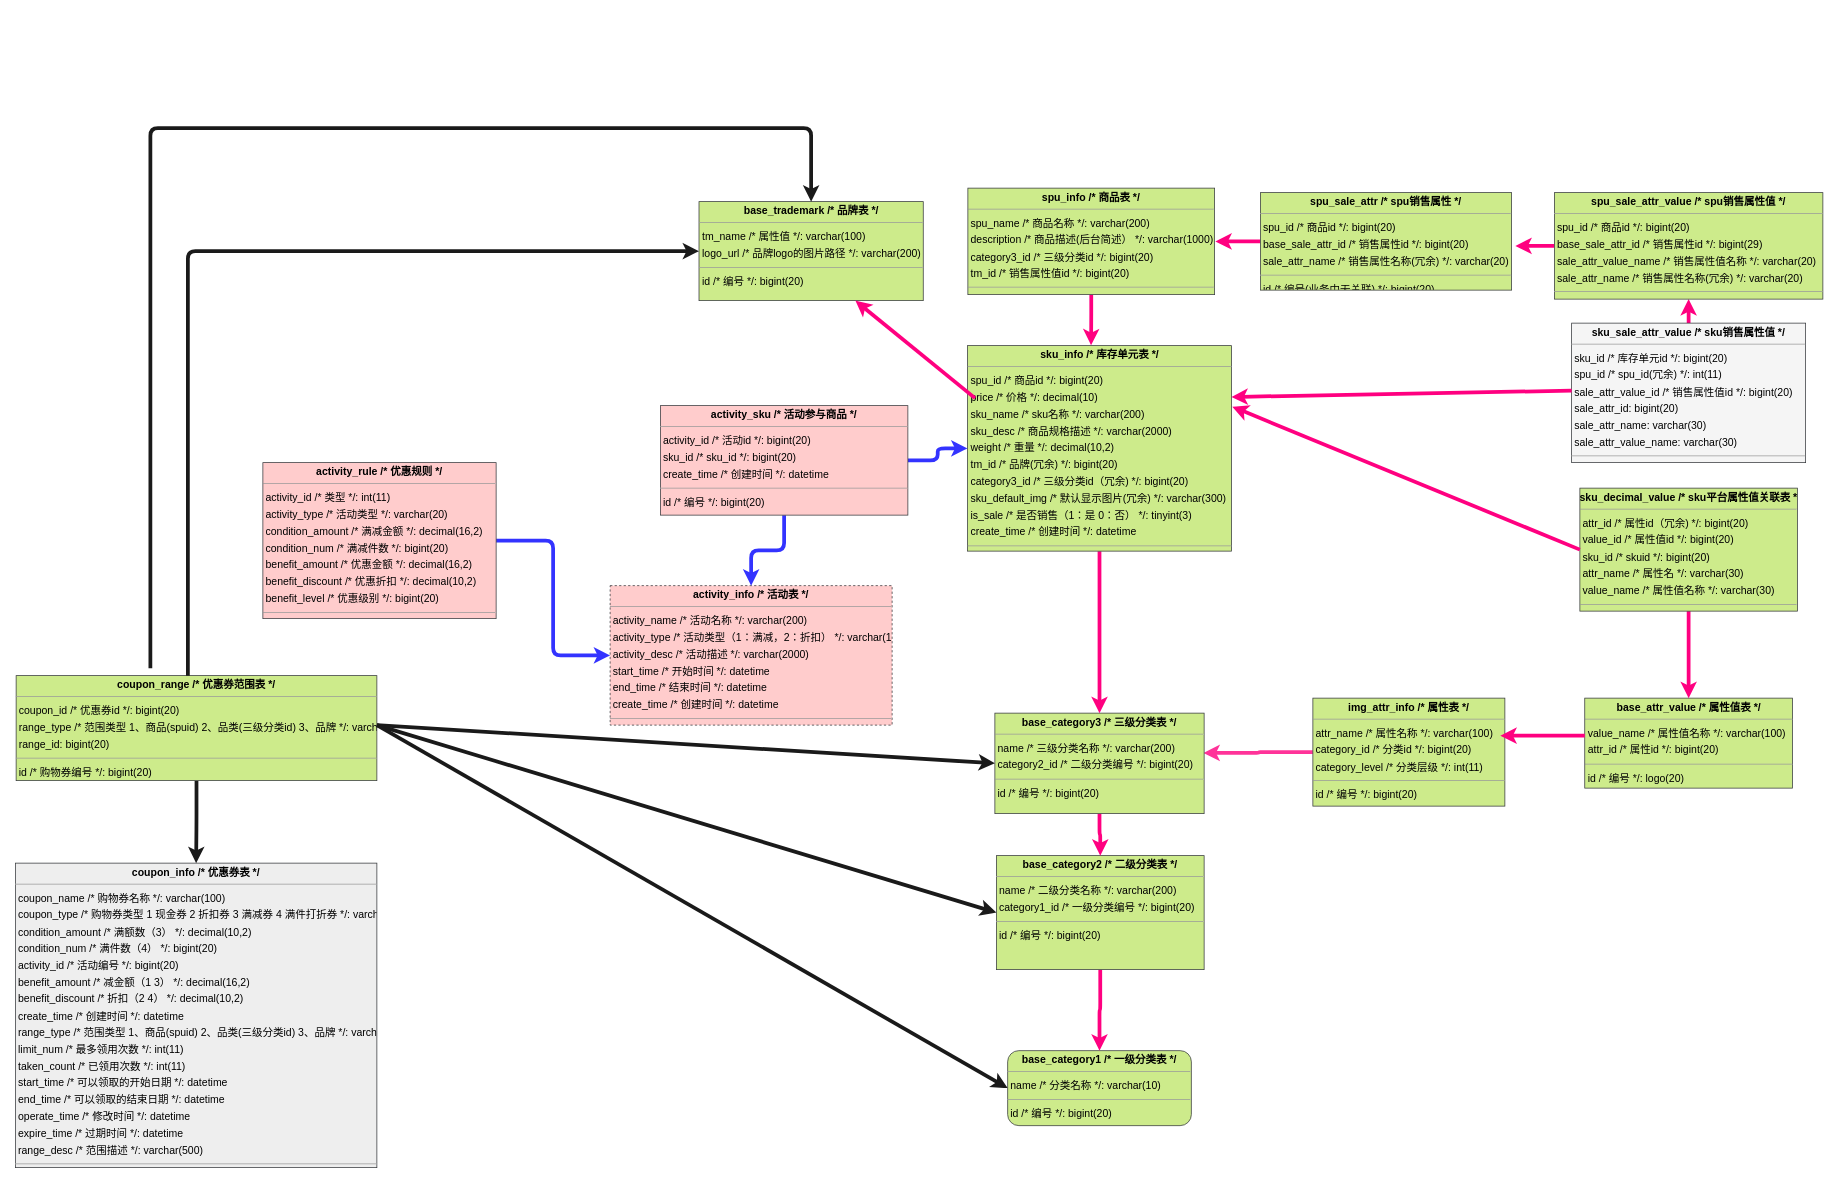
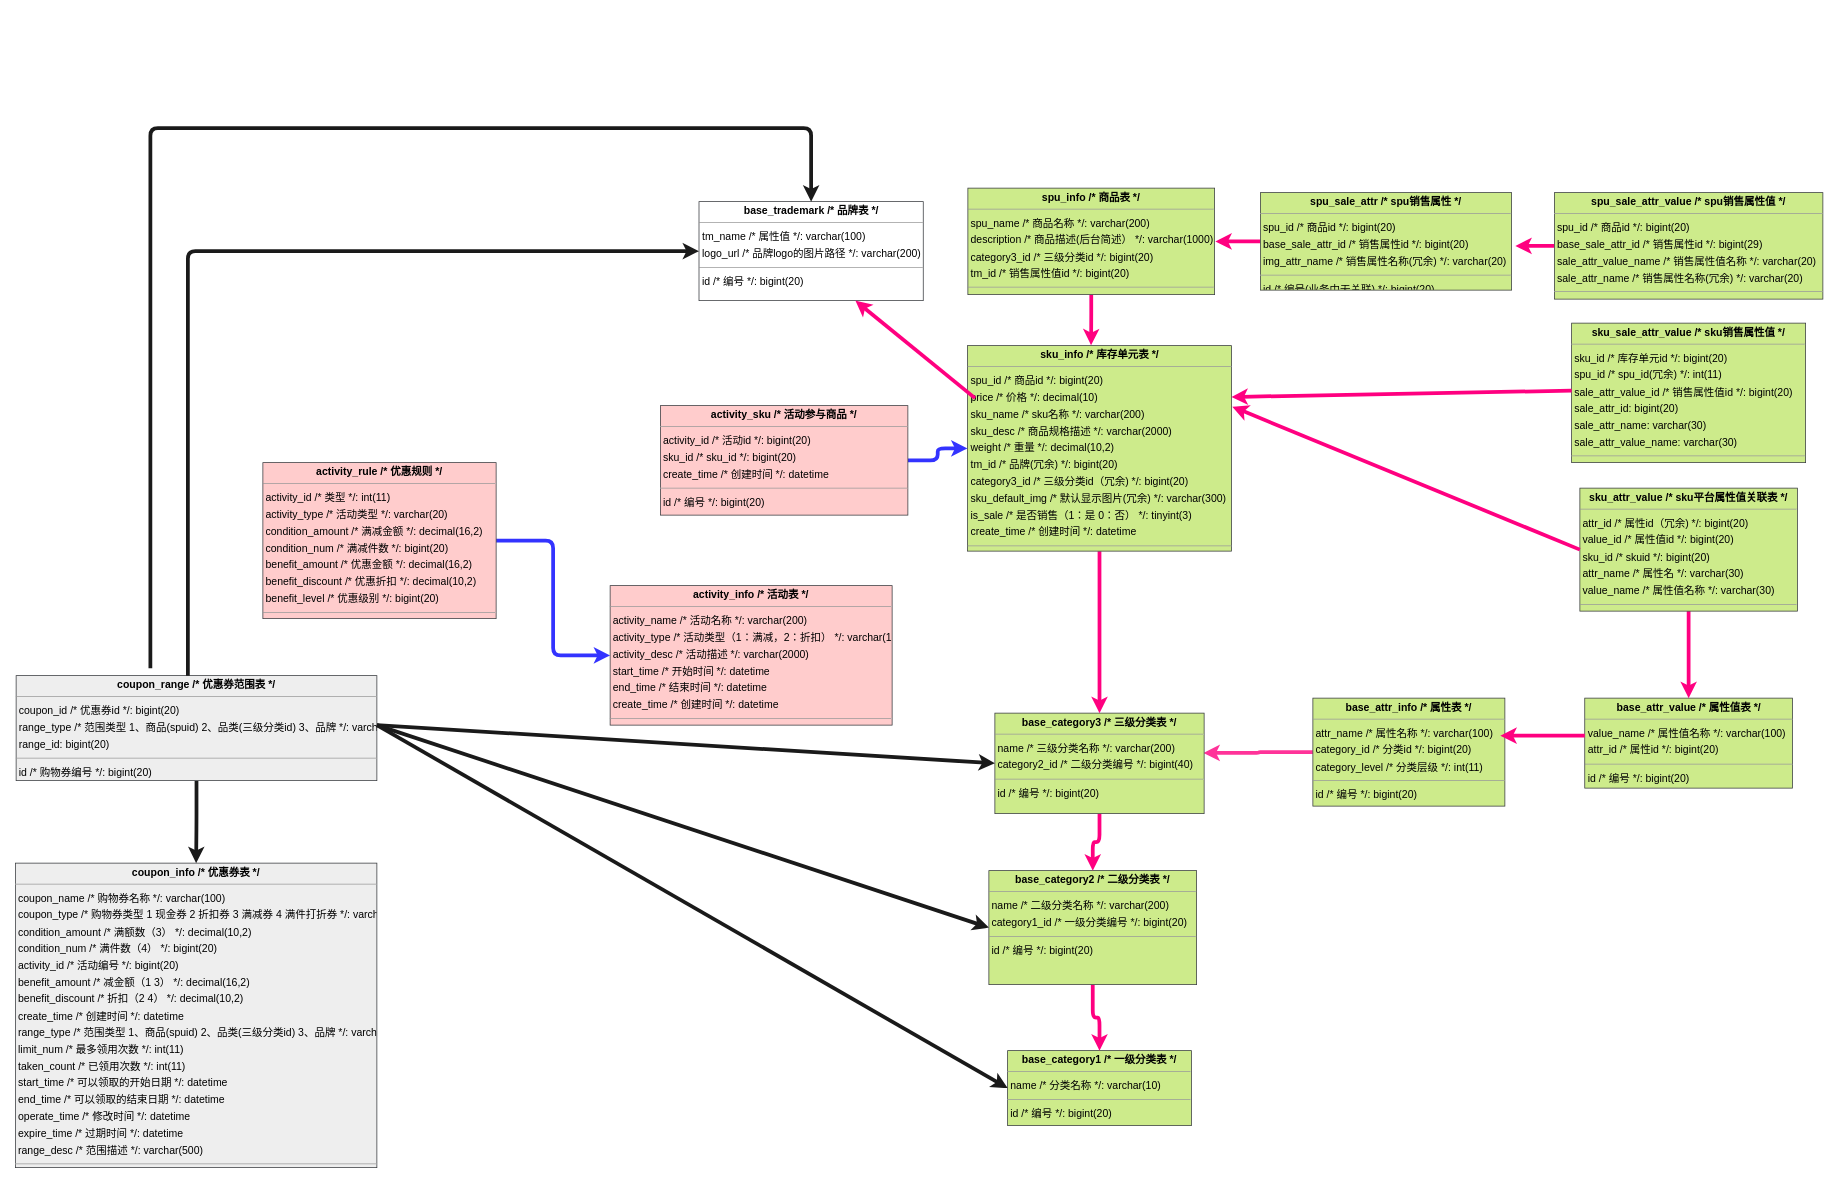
node "spu_sale_attr /* spu销售属性 */ spu_id /* 商品id */: bigint(20) base_sale_attr_id /* 销售属性id */: bigint(20) sale_attr_name /* 销售属性名称(冗余) */: varchar(20) id /* 编号(业务中无关联) */: bigint(20)": label "spu_sale_attr /* spu销售属性 */ spu_id /* 商品id */: bigint(20) base_sale_attr_id /* 销售属性id */: bigint(20) sale_attr_name /* 销售属性名称(冗余) */: varchar(20) id /* 编号(业务中无关联) */: bigint(20)" -> "spu_sale_attr /* spu销售属性 */ spu_id /* 商品id */: bigint(20) base_sale_attr_id /* 销售属性id */: bigint(20) img_attr_name /* 销售属性名称(冗余) */: varchar(20) id /* 编号(业务中无关联) */: bigint(20)"
node "base_trademark /* 品牌表 */ tm_name /* 属性值 */: varchar(100) logo_url /* 品牌logo的图片路径 */: varchar(200) id /* 编号 */: bigint(20)": fillcolor #cdeb8b -> #ffffff
edge "sku_sale_attr_value /* sku销售属性值 */ sku_id /* 库存单元id */: bigint(20) spu_id /* spu_id(冗余) */: int(11) sale_attr_value_id /* 销售属性值id */: bigint(20) sale_attr_id: bigint(20) sale_attr_name: varchar(30) sale_attr_value_name: varchar(30) id /* id */: bigint(20)" -> "spu_sale_attr_value /* spu销售属性值 */ spu_id /* 商品id */: bigint(20) base_sale_attr_id /* 销售属性id */: bigint(29) sale_attr_value_name /* 销售属性值名称 */: varchar(20) sale_attr_name /* 销售属性名称(冗余) */: varchar(20) id /* 销售属性值编号 */: bigint(20)": removed
node "sku_sale_attr_value /* sku销售属性值 */ sku_id /* 库存单元id */: bigint(20) spu_id /* spu_id(冗余) */: int(11) sale_attr_value_id /* 销售属性值id */: bigint(20) sale_attr_id: bigint(20) sale_attr_name: varchar(30) sale_attr_value_name: varchar(30) id /* id */: bigint(20)": fillcolor #f5f5f5 -> #cdeb8b
node "sku_decimal_value /* sku平台属性值关联表 */ attr_id /* 属性id（冗余) */: bigint(20) value_id /* 属性值id */: bigint(20) sku_id /* skuid */: bigint(20) attr_name /* 属性名 */: varchar(30) value_name /* 属性值名称 */: varchar(30) id /* 编号 */: bigint(20)": label "sku_decimal_value /* sku平台属性值关联表 */ attr_id /* 属性id（冗余) */: bigint(20) value_id /* 属性值id */: bigint(20) sku_id /* skuid */: bigint(20) attr_name /* 属性名 */: varchar(30) value_name /* 属性值名称 */: varchar(30) id /* 编号 */: bigint(20)" -> "sku_attr_value /* sku平台属性值关联表 */ attr_id /* 属性id（冗余) */: bigint(20) value_id /* 属性值id */: bigint(20) sku_id /* skuid */: bigint(20) attr_name /* 属性名 */: varchar(30) value_name /* 属性值名称 */: varchar(30) id /* 编号 */: bigint(20)"
edge "activity_sku /* 活动参与商品 */ activity_id /* 活动id */: bigint(20) sku_id /* sku_id */: bigint(20) create_time /* 创建时间 */: datetime id /* 编号 */: bigint(20)" -> "activity_info /* 活动表 */ activity_name /* 活动名称 */: varchar(200) activity_type /* 活动类型（1：满减，2：折扣） */: varchar(10) activity_desc /* 活动描述 */: varchar(2000) start_time /* 开始时间 */: datetime end_time /* 结束时间 */: datetime create_time /* 创建时间 */: datetime id /* 活动id */: bigint(20)": removed
node "activity_info /* 活动表 */ activity_name /* 活动名称 */: varchar(200) activity_type /* 活动类型（1：满减，2：折扣） */: varchar(10) activity_desc /* 活动描述 */: varchar(2000) start_time /* 开始时间 */: datetime end_time /* 结束时间 */: datetime create_time /* 创建时间 */: datetime id /* 活动id */: bigint(20)": style dashed -> solid
node "base_attr_value /* 属性值表 */ value_name /* 属性值名称 */: varchar(100) attr_id /* 属性id */: bigint(20) id /* 编号 */: logo(20)": label "base_attr_value /* 属性值表 */ value_name /* 属性值名称 */: varchar(100) attr_id /* 属性id */: bigint(20) id /* 编号 */: logo(20)" -> "base_attr_value /* 属性值表 */ value_name /* 属性值名称 */: varchar(100) attr_id /* 属性id */: bigint(20) id /* 编号 */: bigint(20)"
node "coupon_range /* 优惠券范围表 */ coupon_id /* 优惠券id */: bigint(20) range_type /* 范围类型 1、商品(spuid) 2、品类(三级分类id) 3、品牌 */: varchar(10) range_id: bigint(20) id /* 购物券编号 */: bigint(20)": fillcolor #cdeb8b -> #eeeeee
node "img_attr_info /* 属性表 */ attr_name /* 属性名称 */: varchar(100) category_id /* 分类id */: bigint(20) category_level /* 分类层级 */: int(11) id /* 编号 */: bigint(20)": label "img_attr_info /* 属性表 */ attr_name /* 属性名称 */: varchar(100) category_id /* 分类id */: bigint(20) category_level /* 分类层级 */: int(11) id /* 编号 */: bigint(20)" -> "base_attr_info /* 属性表 */ attr_name /* 属性名称 */: varchar(100) category_id /* 分类id */: bigint(20) category_level /* 分类层级 */: int(11) id /* 编号 */: bigint(20)"
node "base_category3 /* 三级分类表 */ name /* 三级分类名称 */: varchar(200) category2_id /* 二级分类编号 */: bigint(20) id /* 编号 */: bigint(20)": label "base_category3 /* 三级分类表 */ name /* 三级分类名称 */: varchar(200) category2_id /* 二级分类编号 */: bigint(20) id /* 编号 */: bigint(20)" -> "base_category3 /* 三级分类表 */ name /* 三级分类名称 */: varchar(200) category2_id /* 二级分类编号 */: bigint(40) id /* 编号 */: bigint(20)"
node "base_category2 /* 二级分类表 */ name /* 二级分类名称 */: varchar(200) category1_id /* 一级分类编号 */: bigint(20) id /* 编号 */: bigint(20)": moved (1100, 912) -> (1093, 927)
node "base_category1 /* 一级分类表 */ name /* 分类名称 */: varchar(10) id /* 编号 */: bigint(20)": shape rounded rectangle -> rectangle
